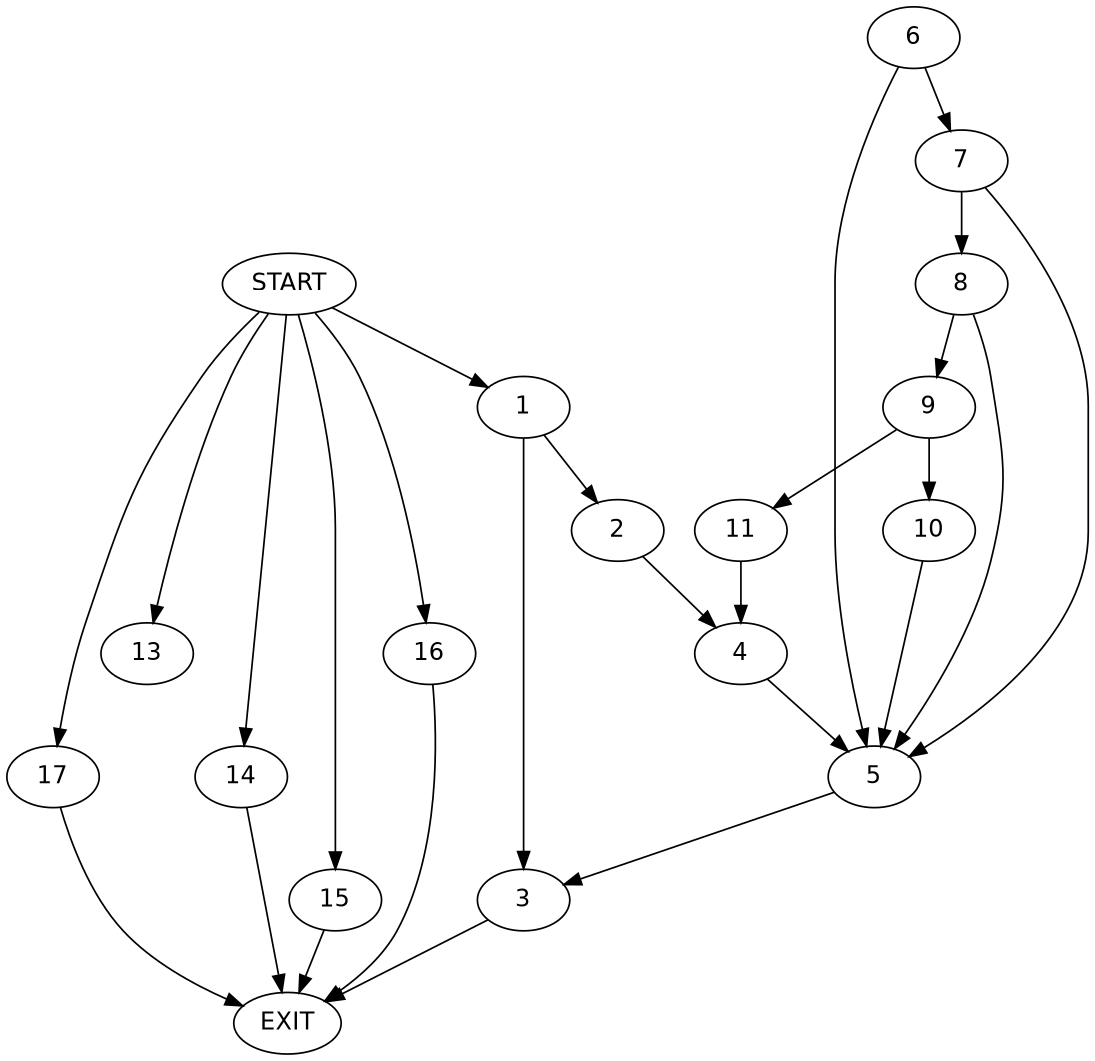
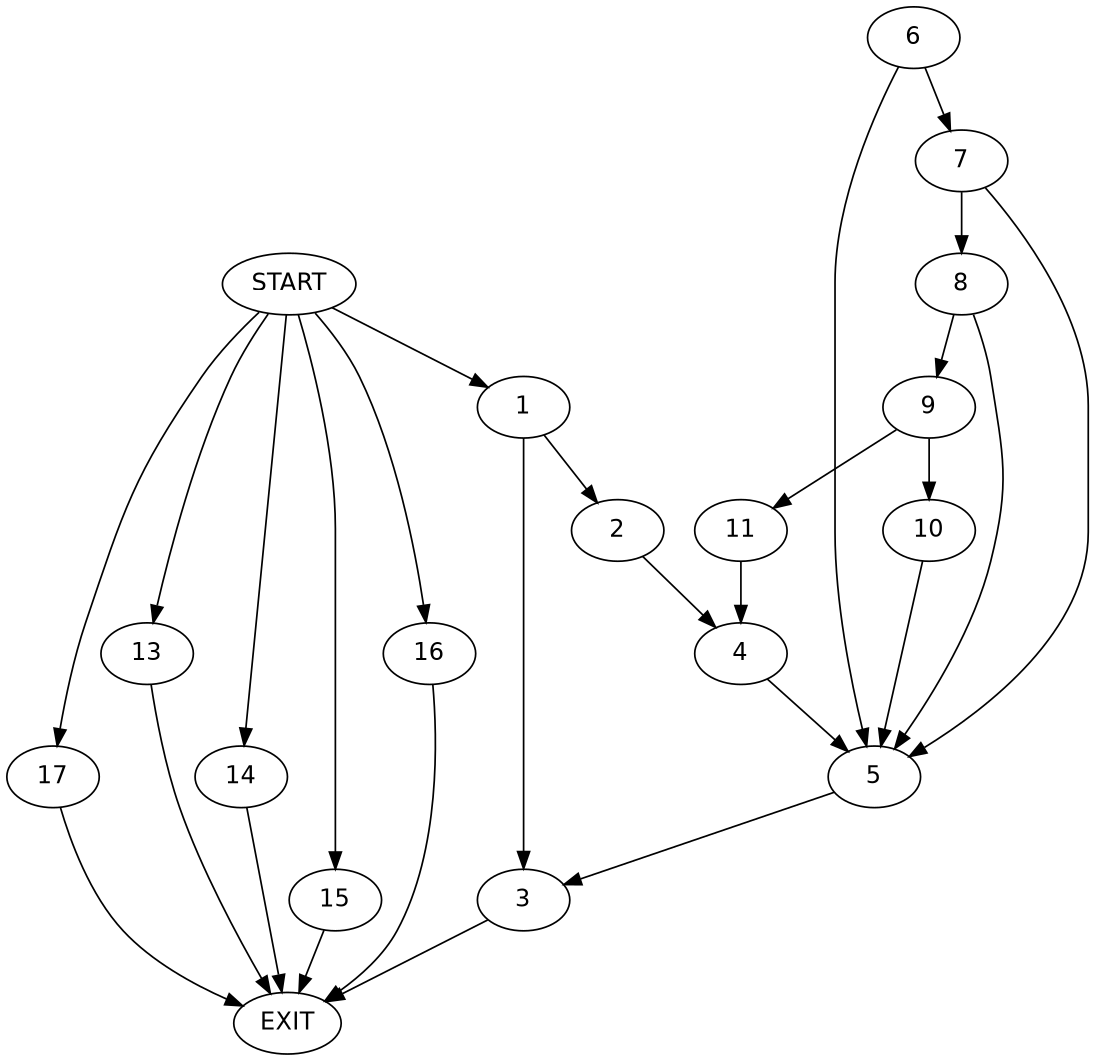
edge "13" -> "EXIT": added
